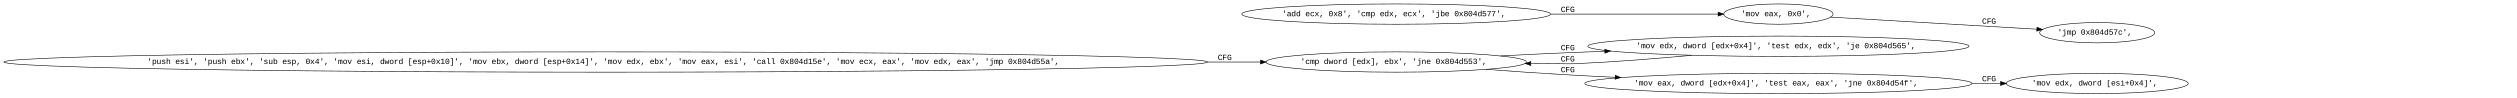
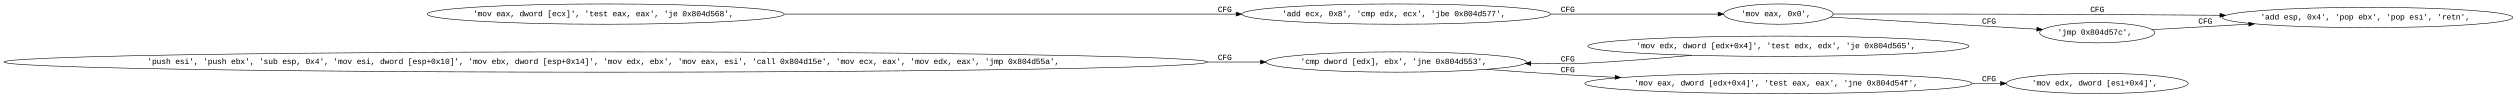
node "'mov eax, dword [ecx]', 'test eax, eax', 'je 0x804d568',": added
node "'add esp, 0x4', 'pop ebx', 'pop esi', 'retn',": added
edge "'cmp dword [edx], ebx', 'jne 0x804d553'," -> "'mov edx, dword [edx+0x4]', 'test edx, edx', 'je 0x804d565',": removed, label "CFG"
